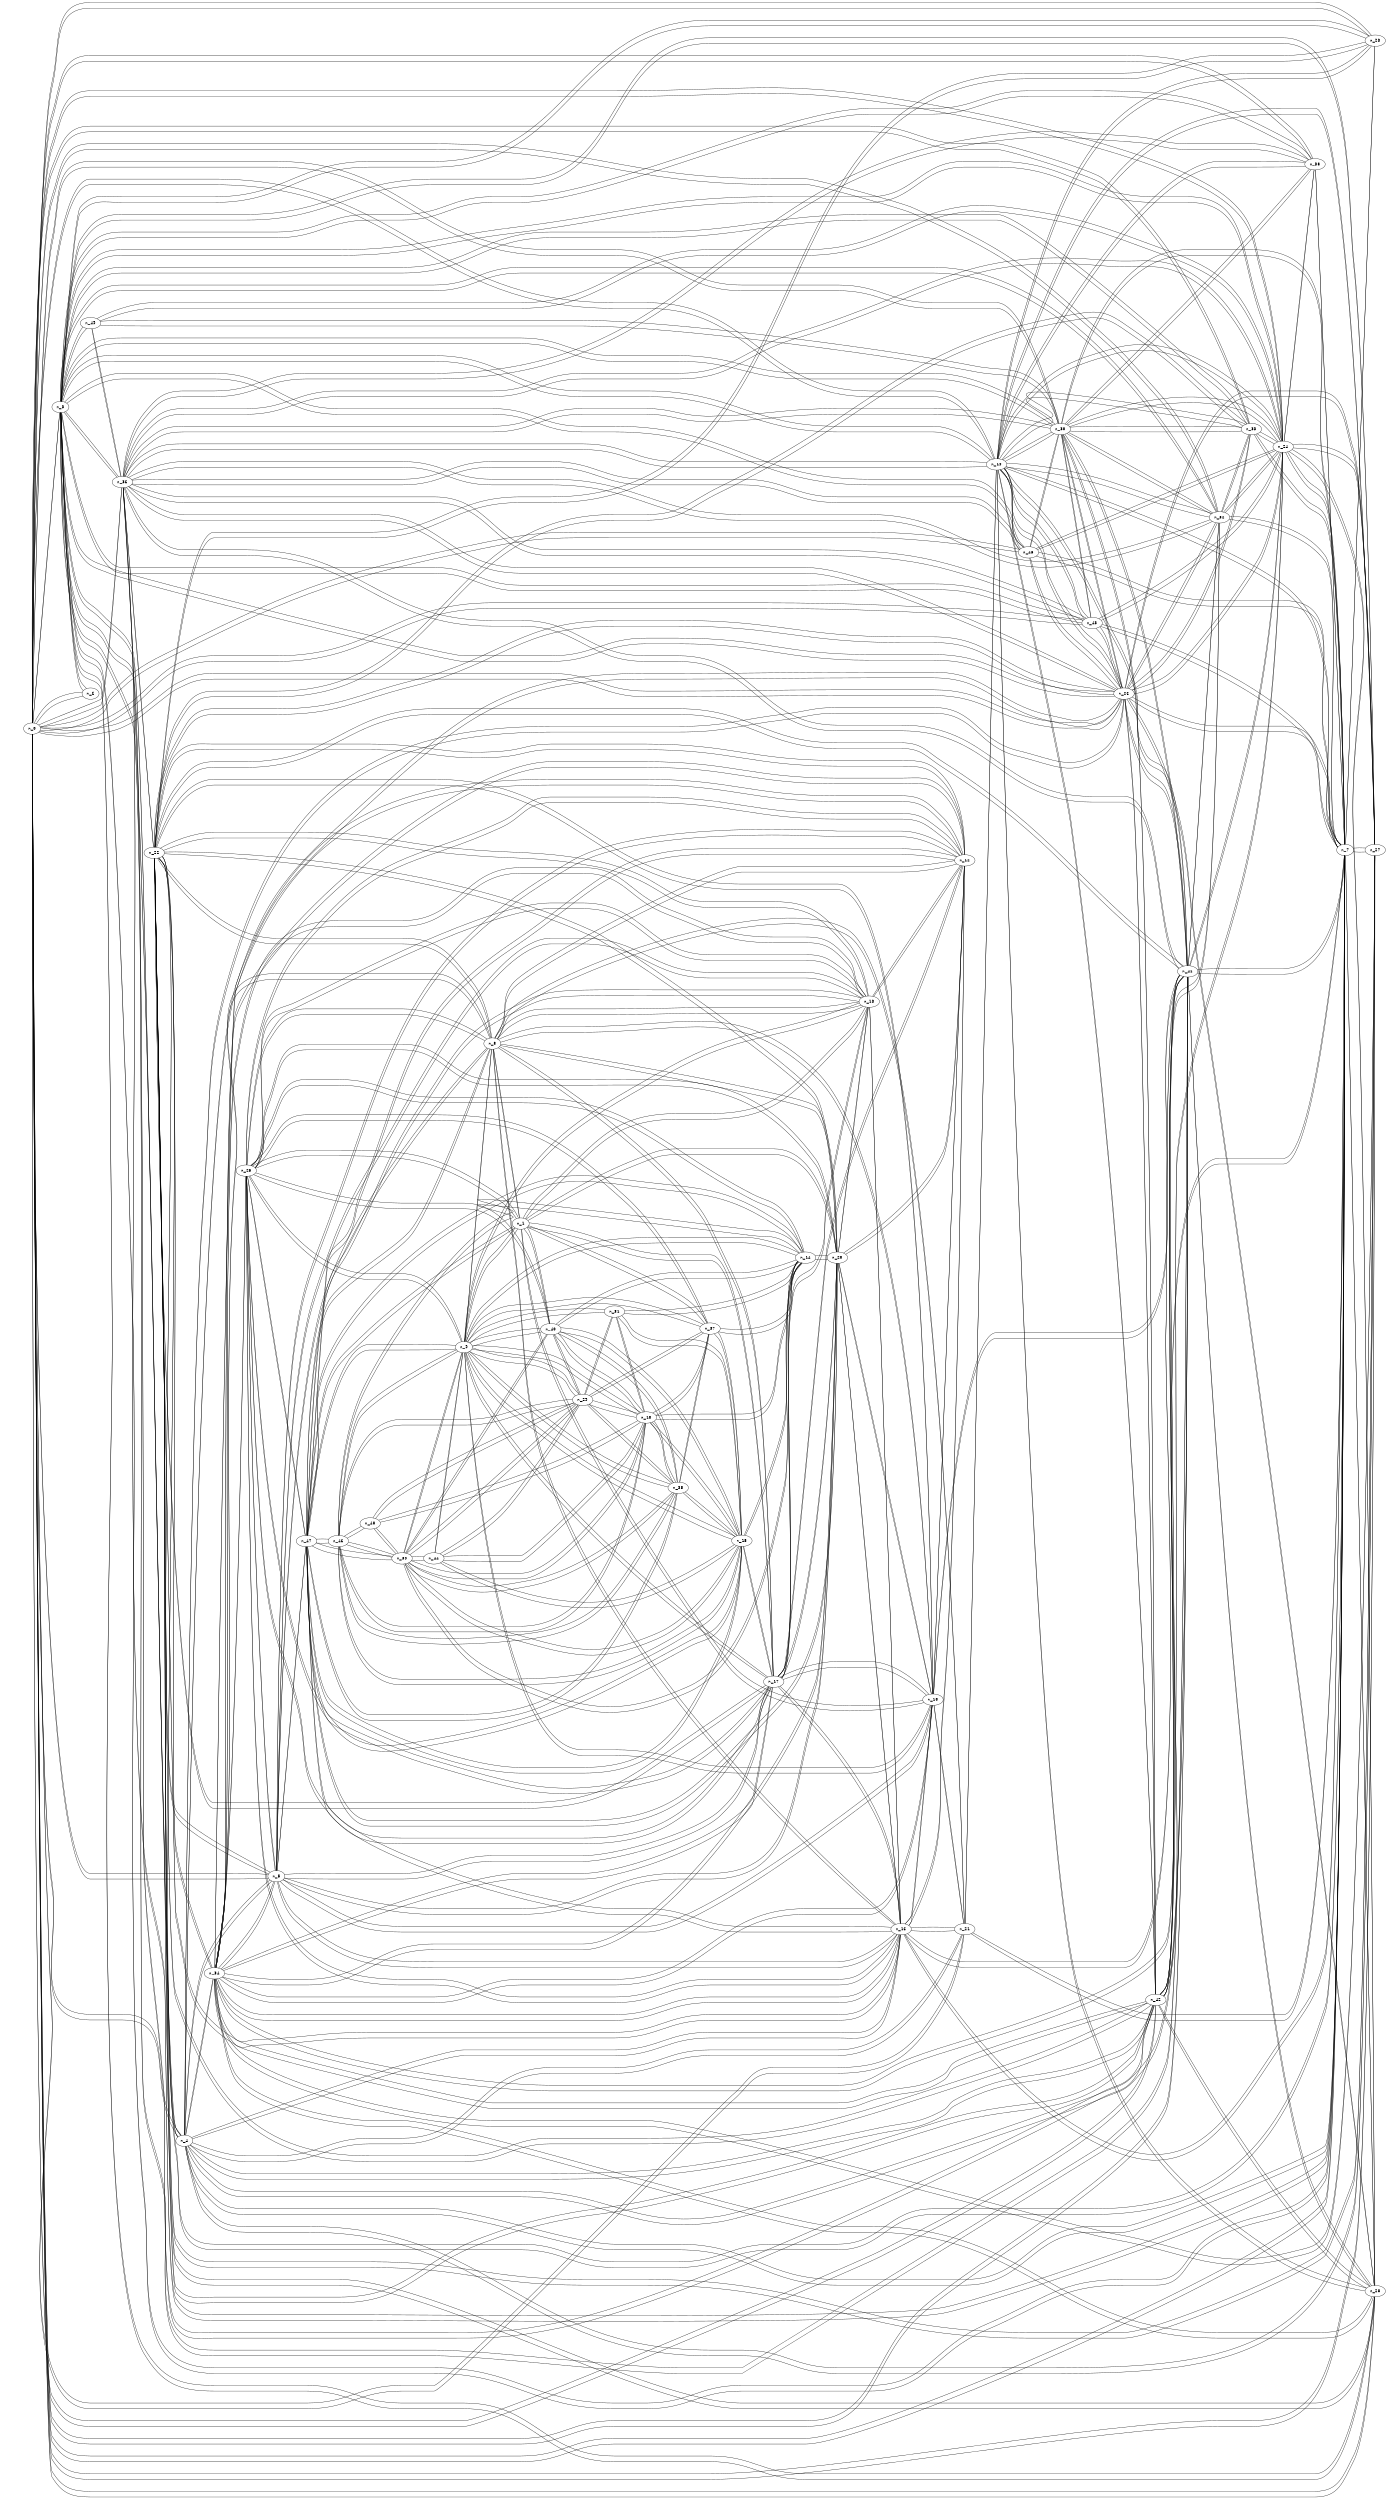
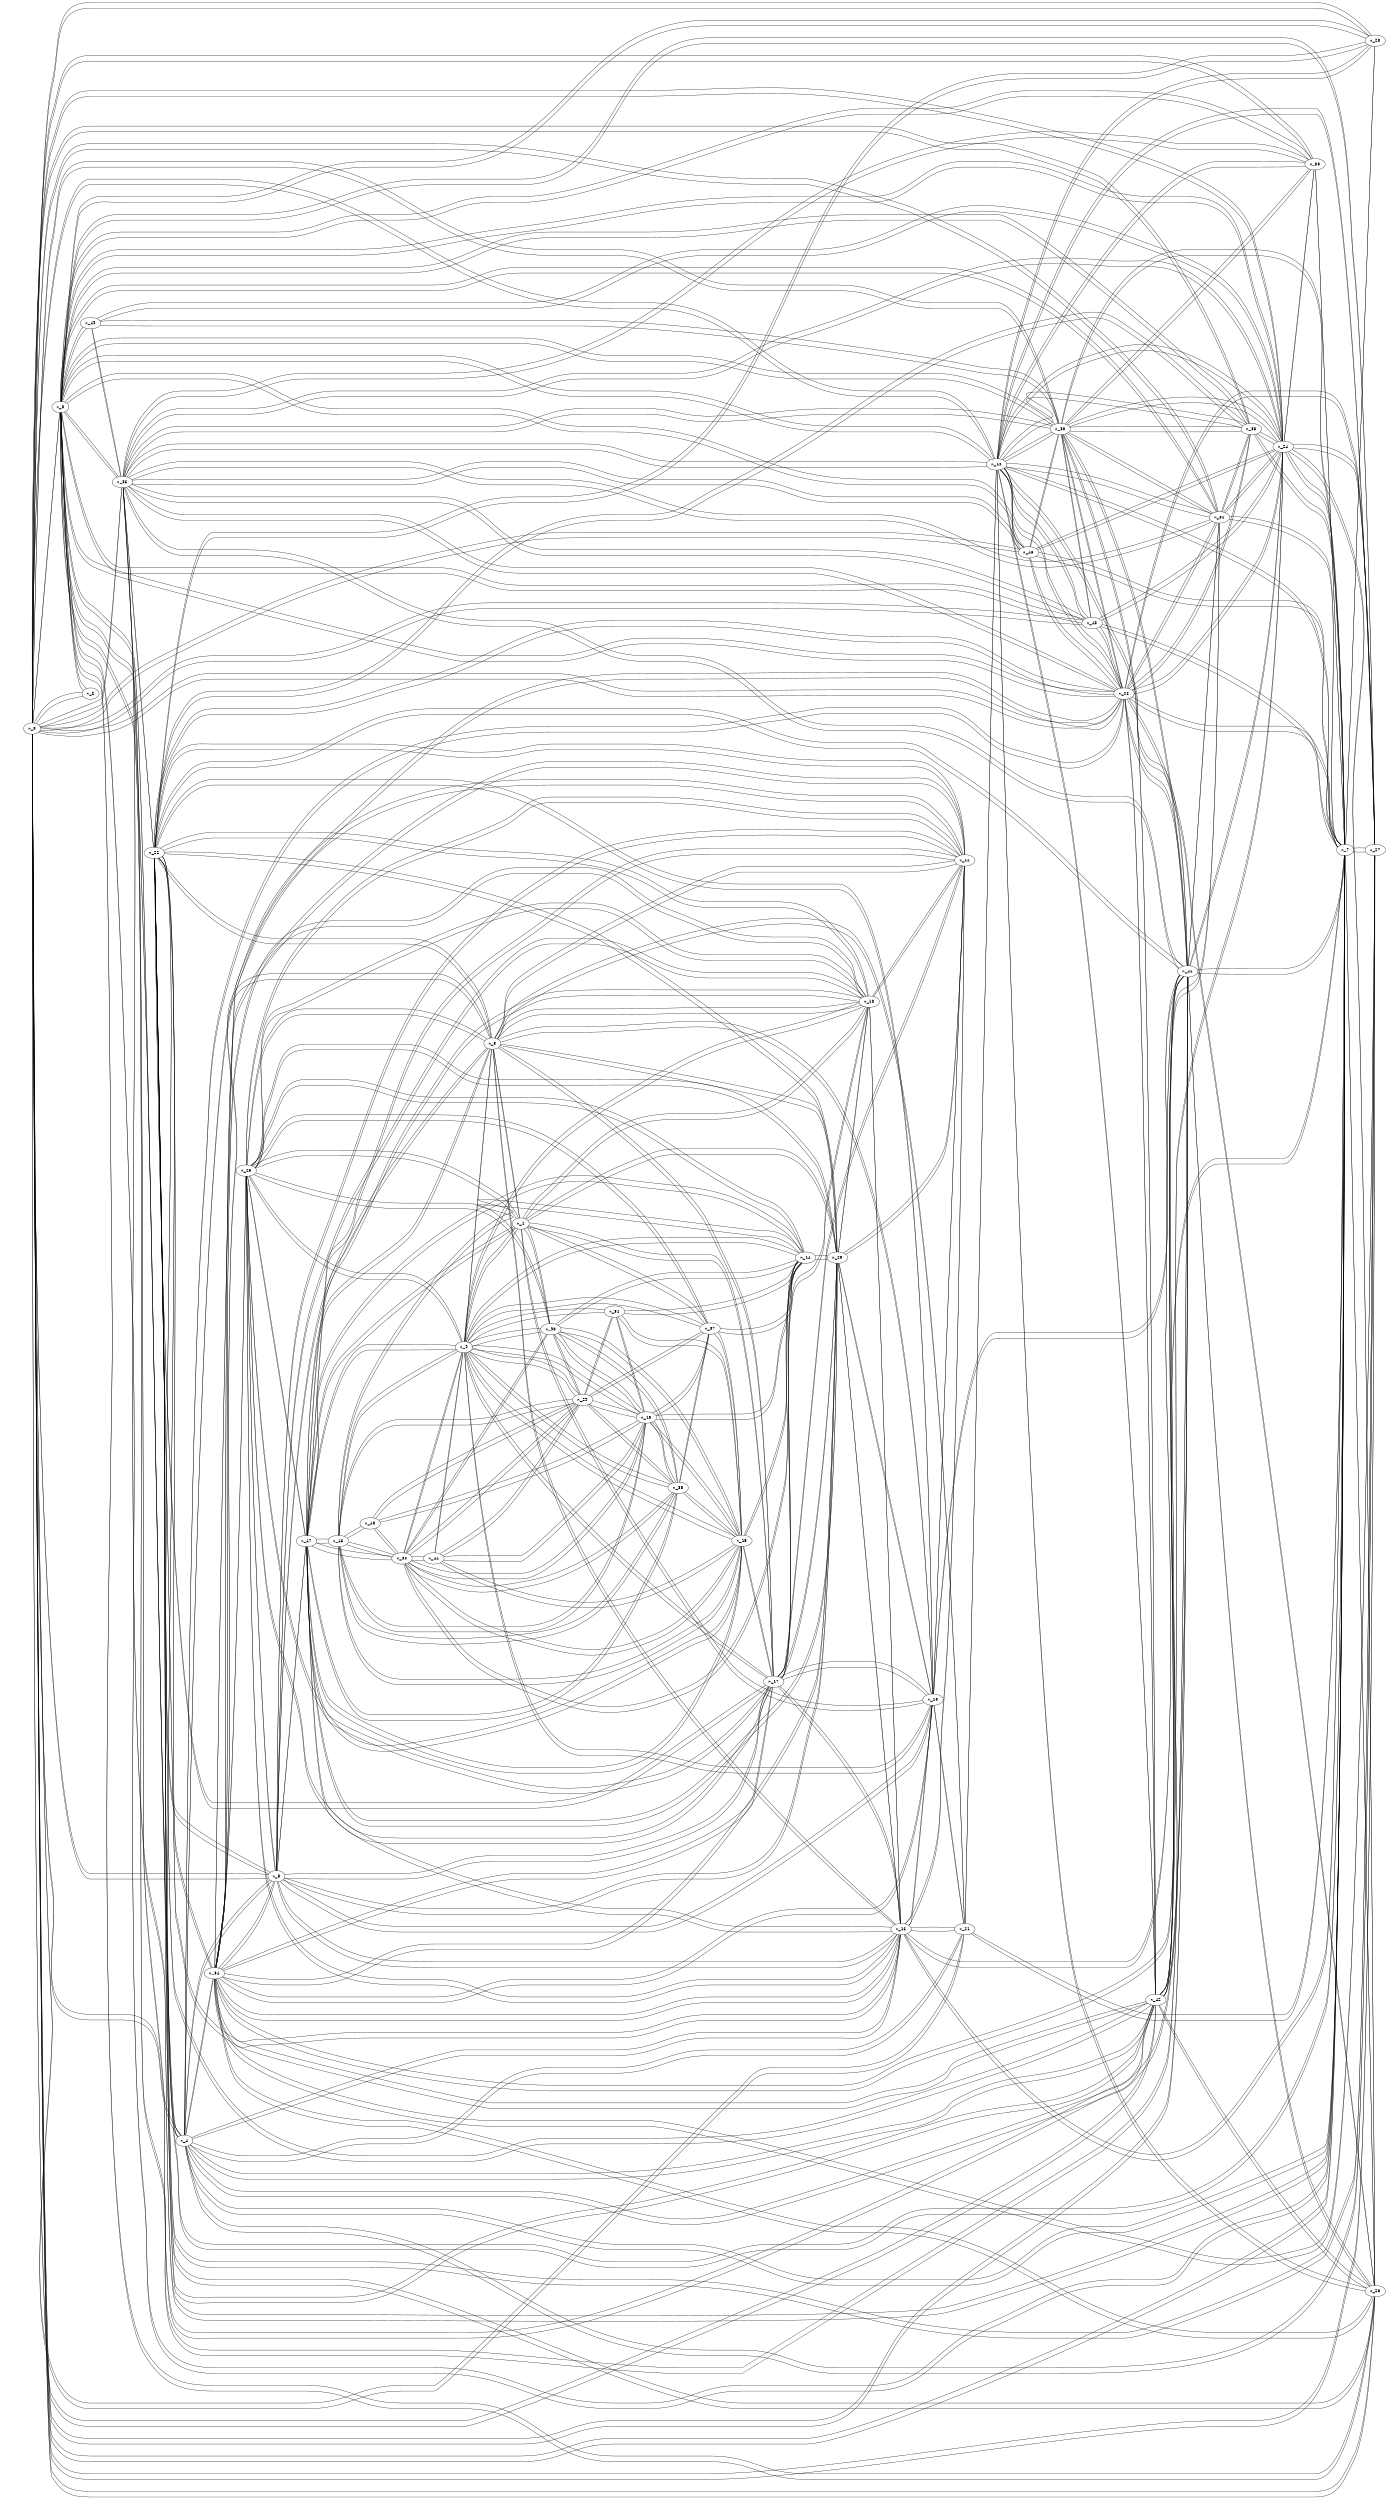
node "n_40": label "n_40" -> "n_90"
